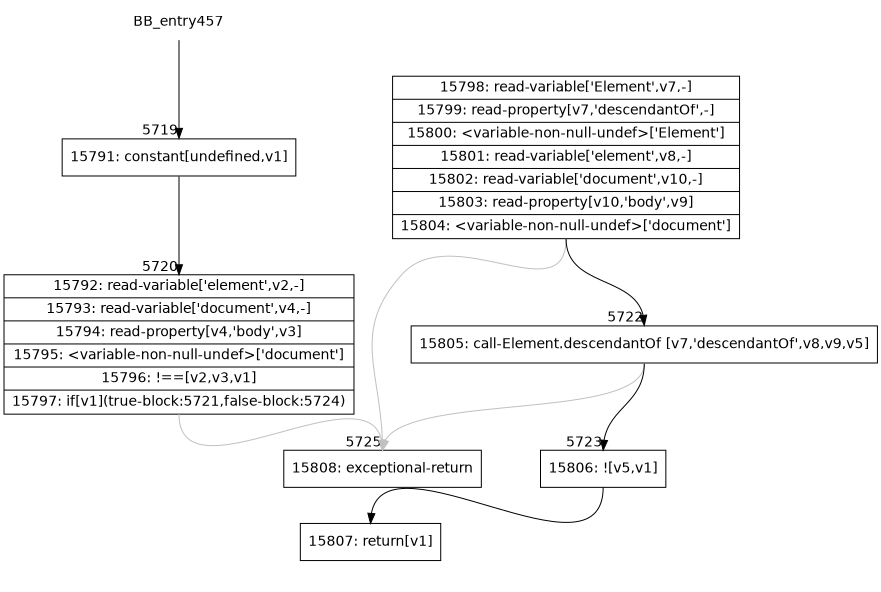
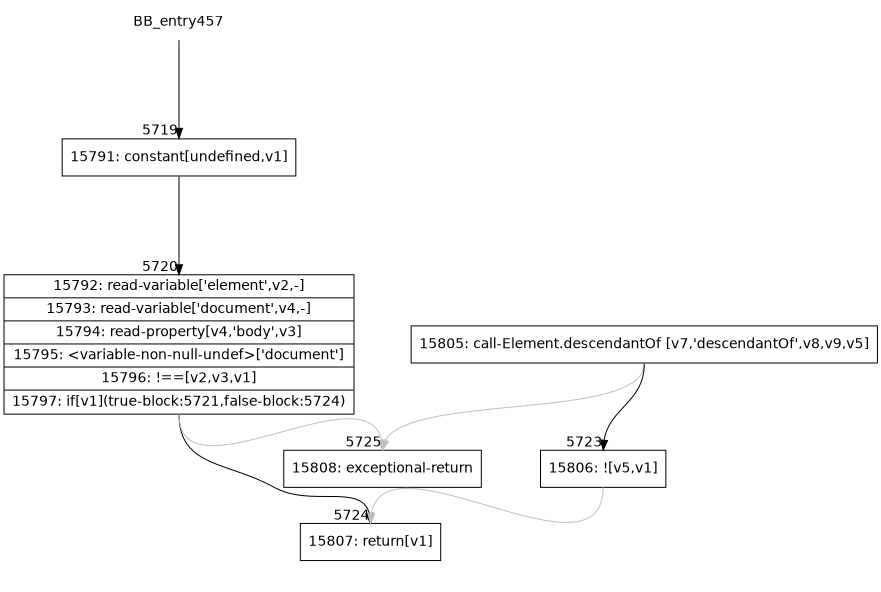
node "15798: read-variable['Element',v7,-]": removed
edge "15792: read-variable['element',v2,-]" -> "15807: return[v1]": added
edge "15806: ![v5,v1]" -> "15807: return[v1]": color black -> gray
